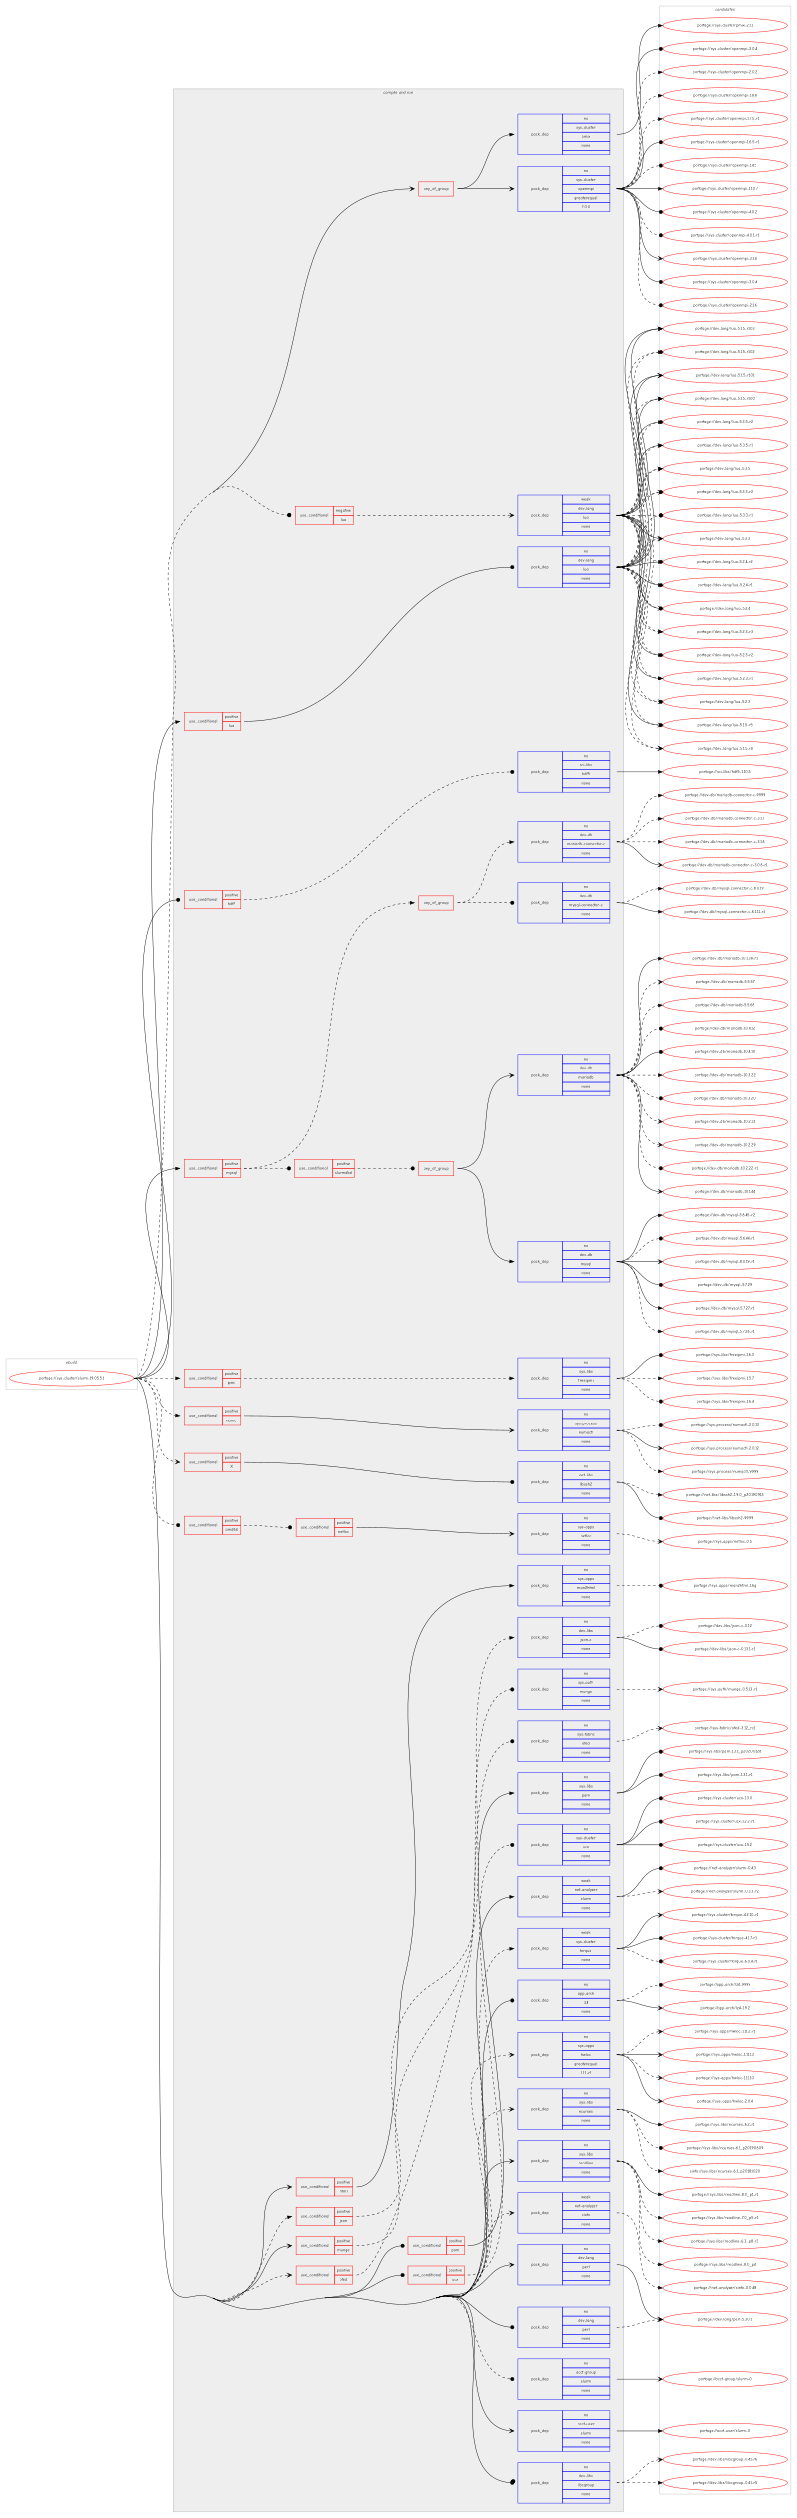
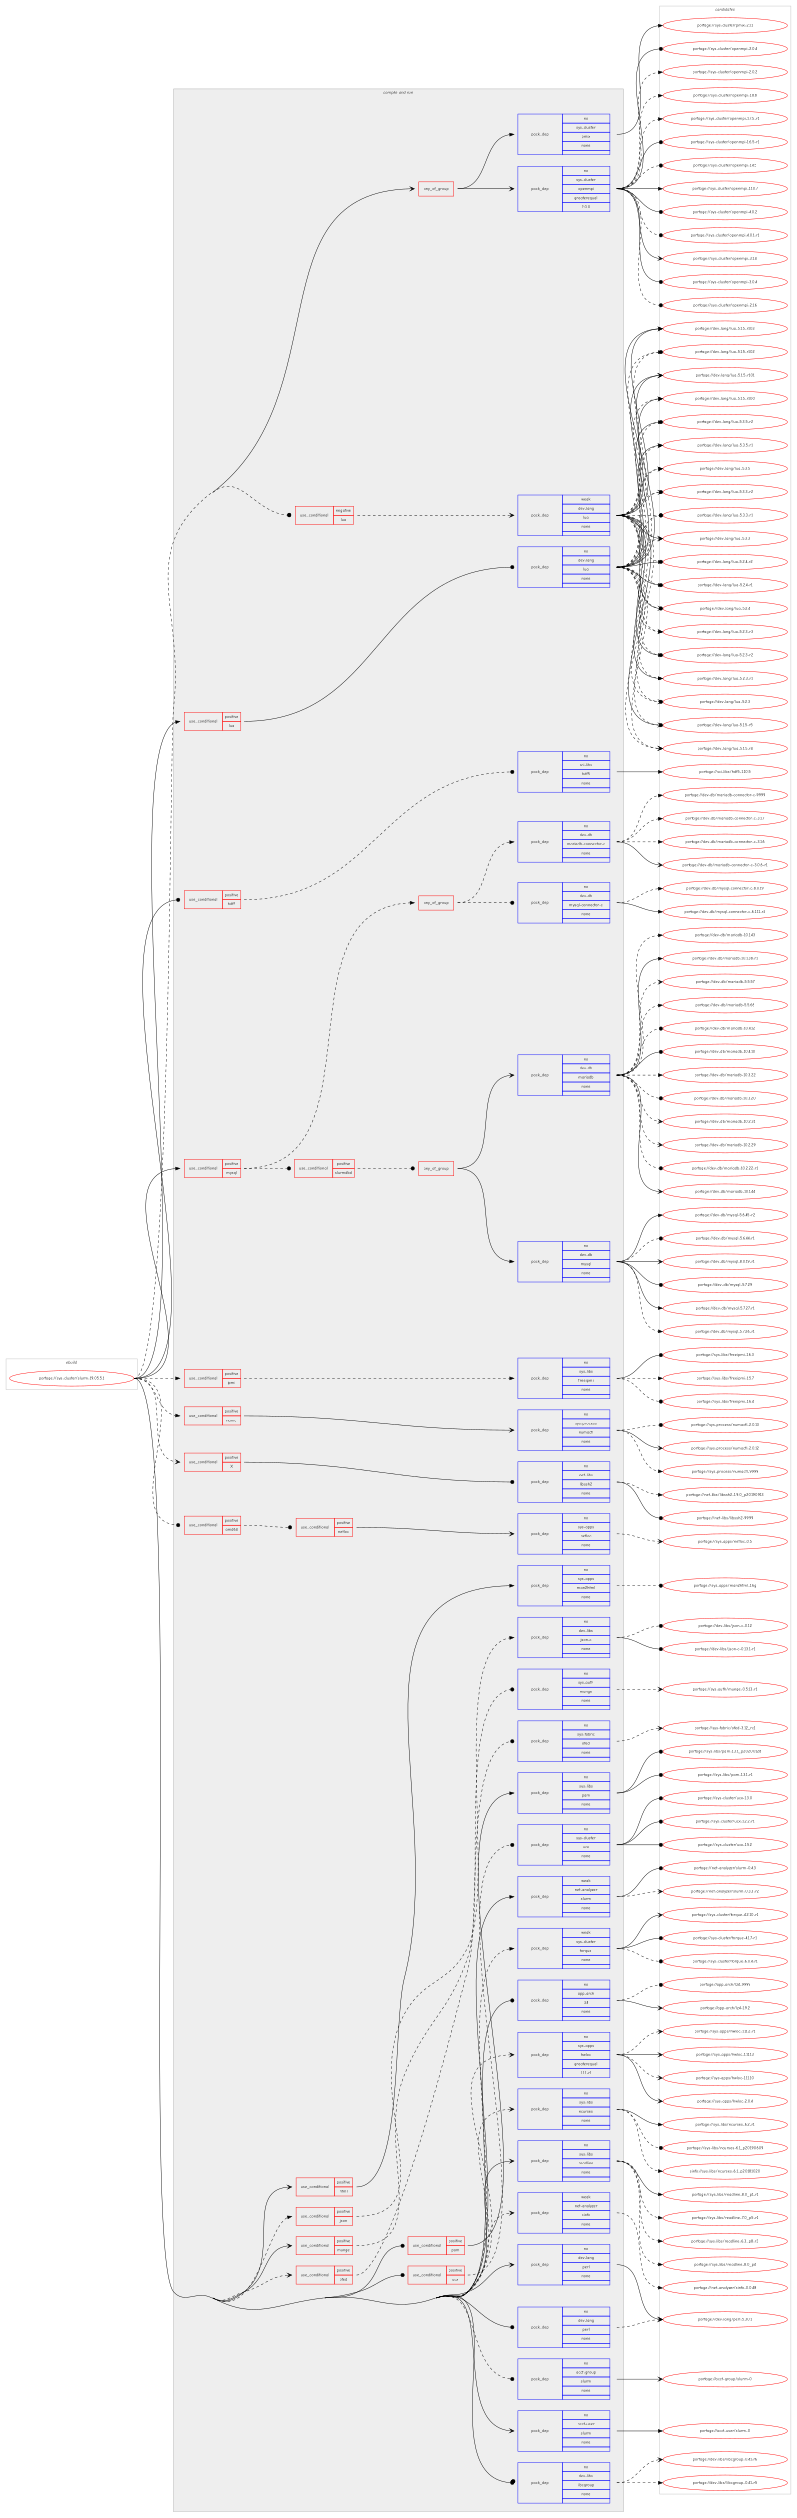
node "portage://dev-db/mariadb-10.1.43": added
